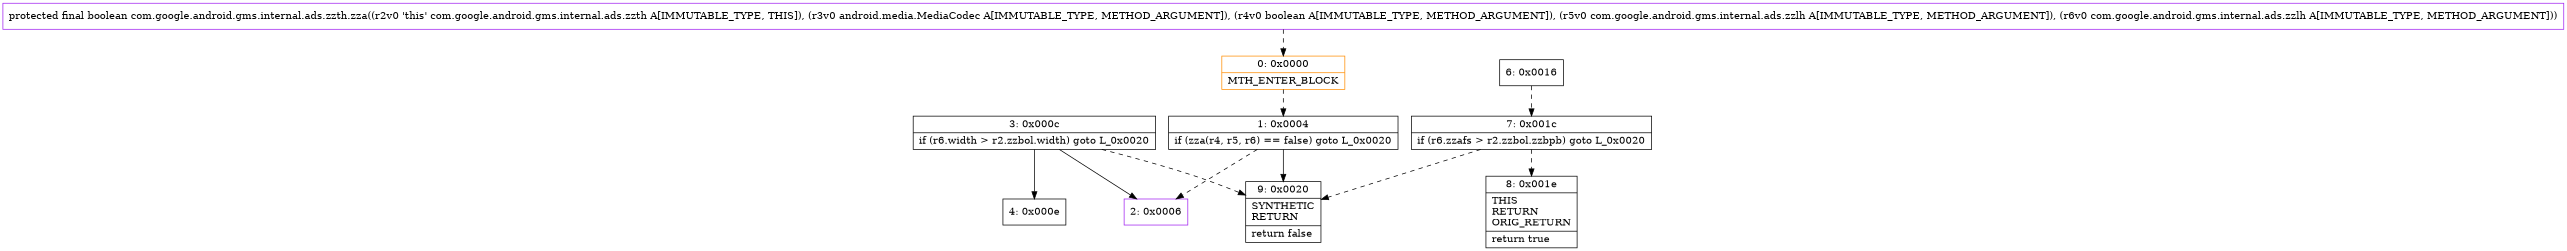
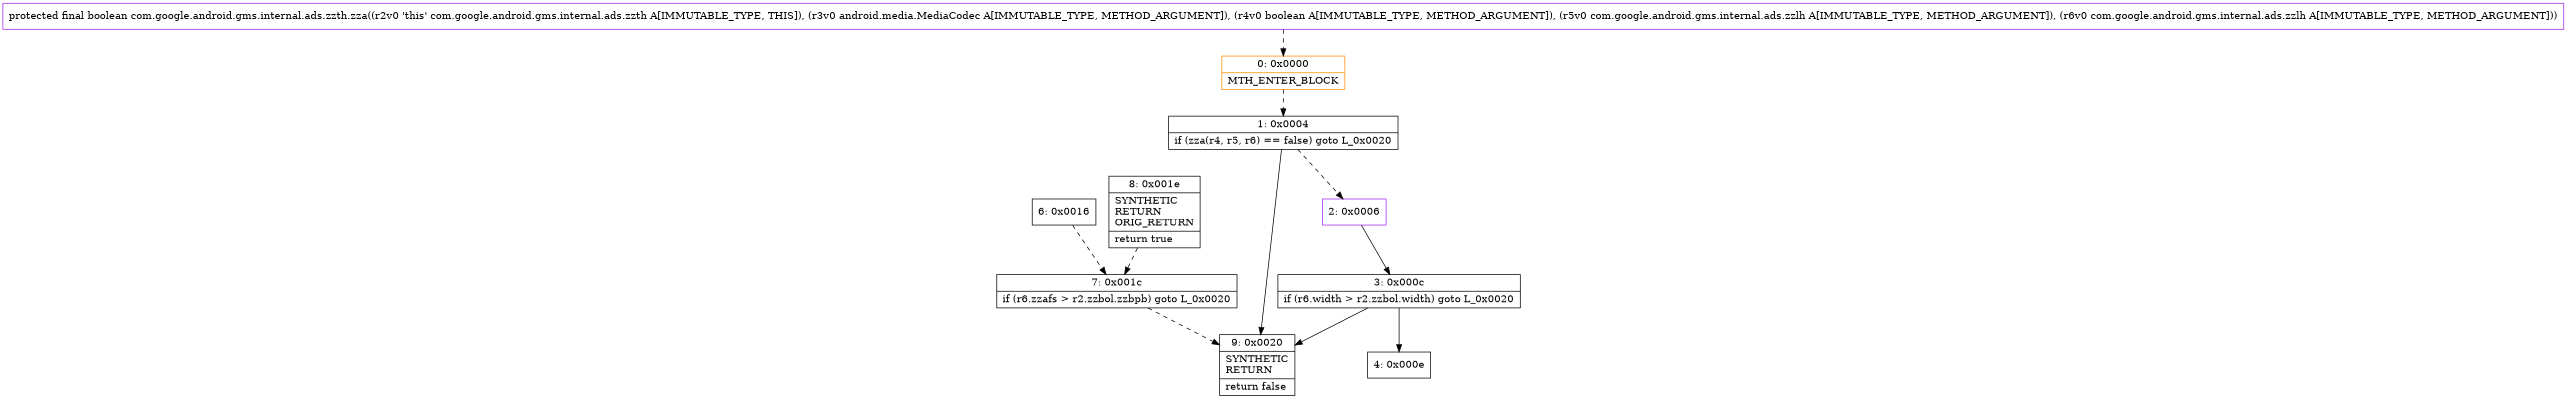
edge "7: 0x001c" -> "8: 0x001e": reversed
edge "3: 0x000c" -> "9: 0x0020": style dashed -> solid
edge "3: 0x000c" -> "2: 0x0006": reversed
node "8: 0x001e": text "THIS" -> "SYNTHETIC"
